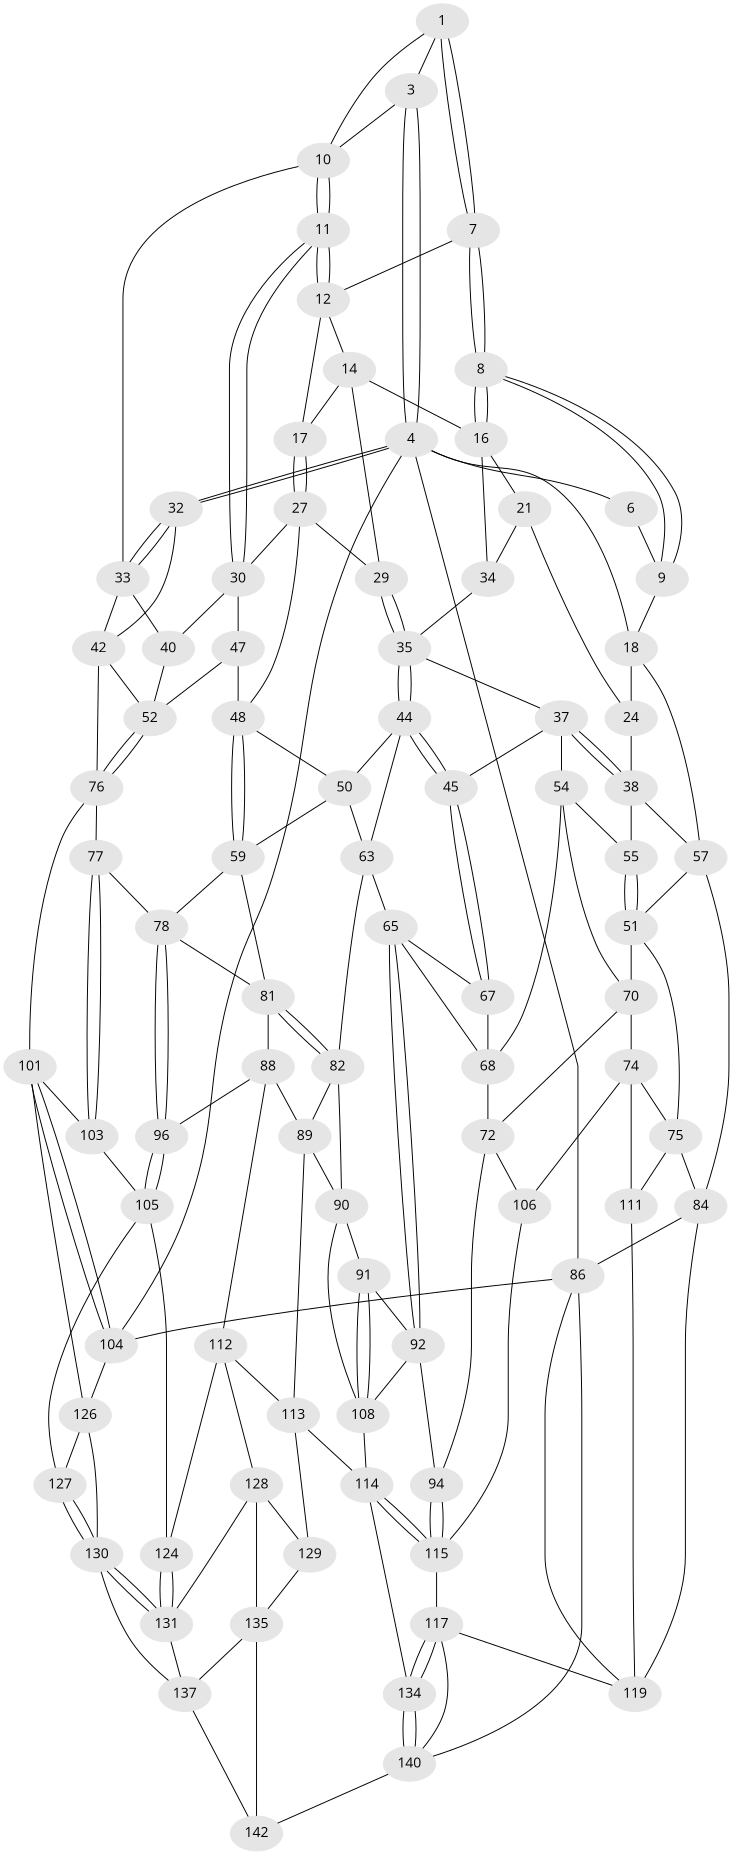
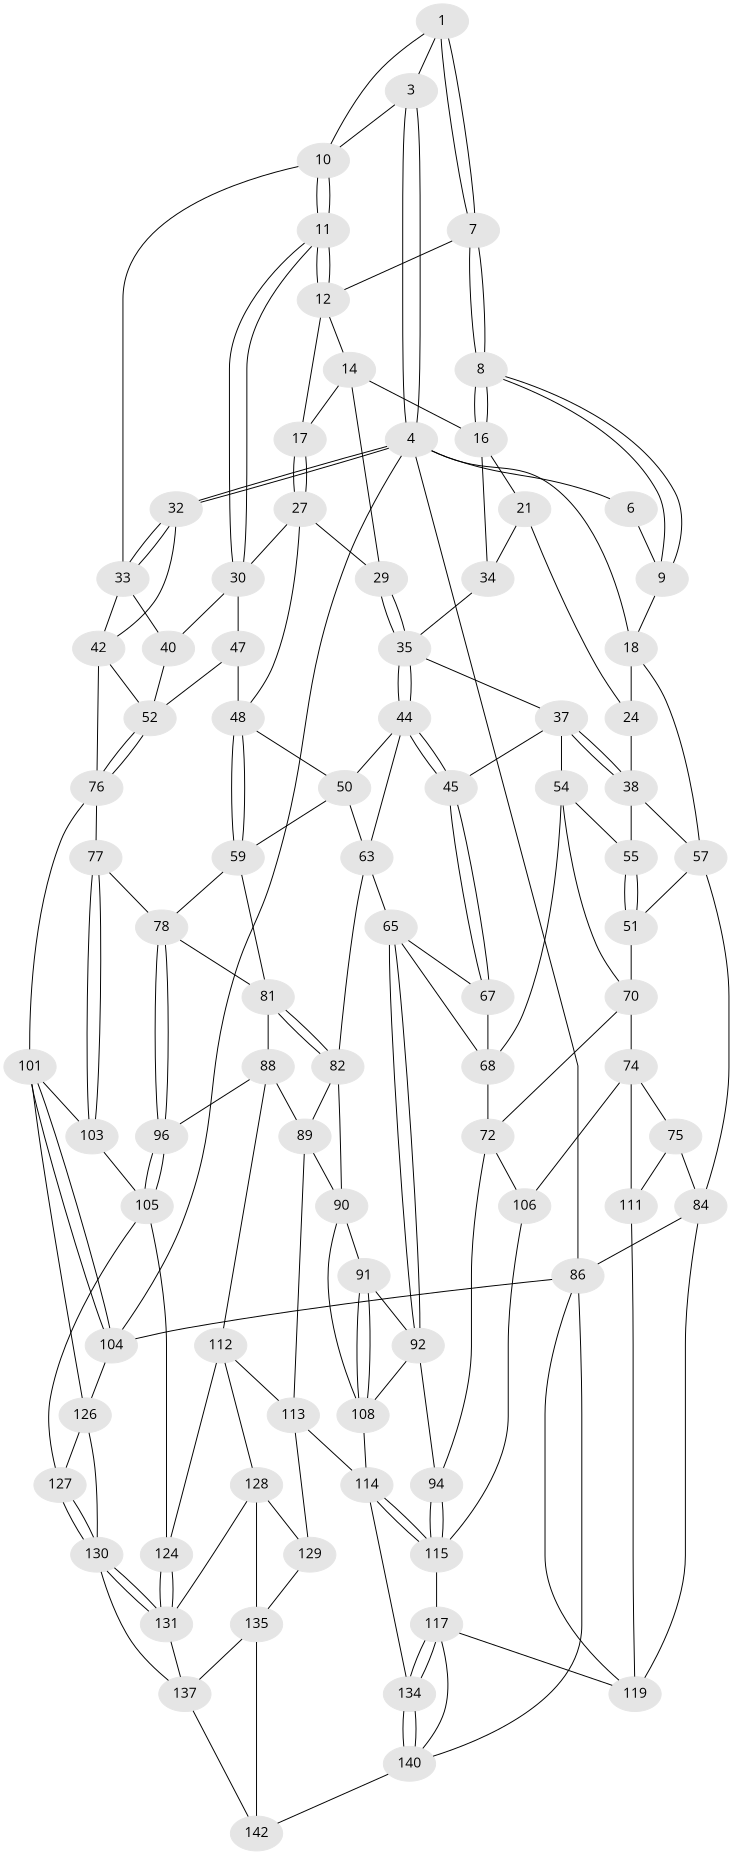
edge "51" -- "75": removed
